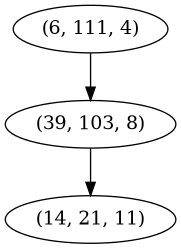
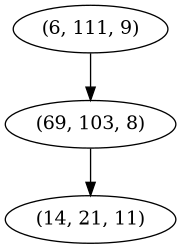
node "(6, 111, 4)": label "(6, 111, 4)" -> "(6, 111, 9)"
node "(39, 103, 8)": label "(39, 103, 8)" -> "(69, 103, 8)"
